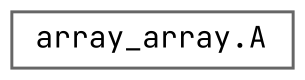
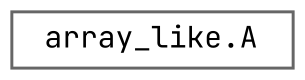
node "array_array.A": label "array_array.A" -> "array_like.A"
